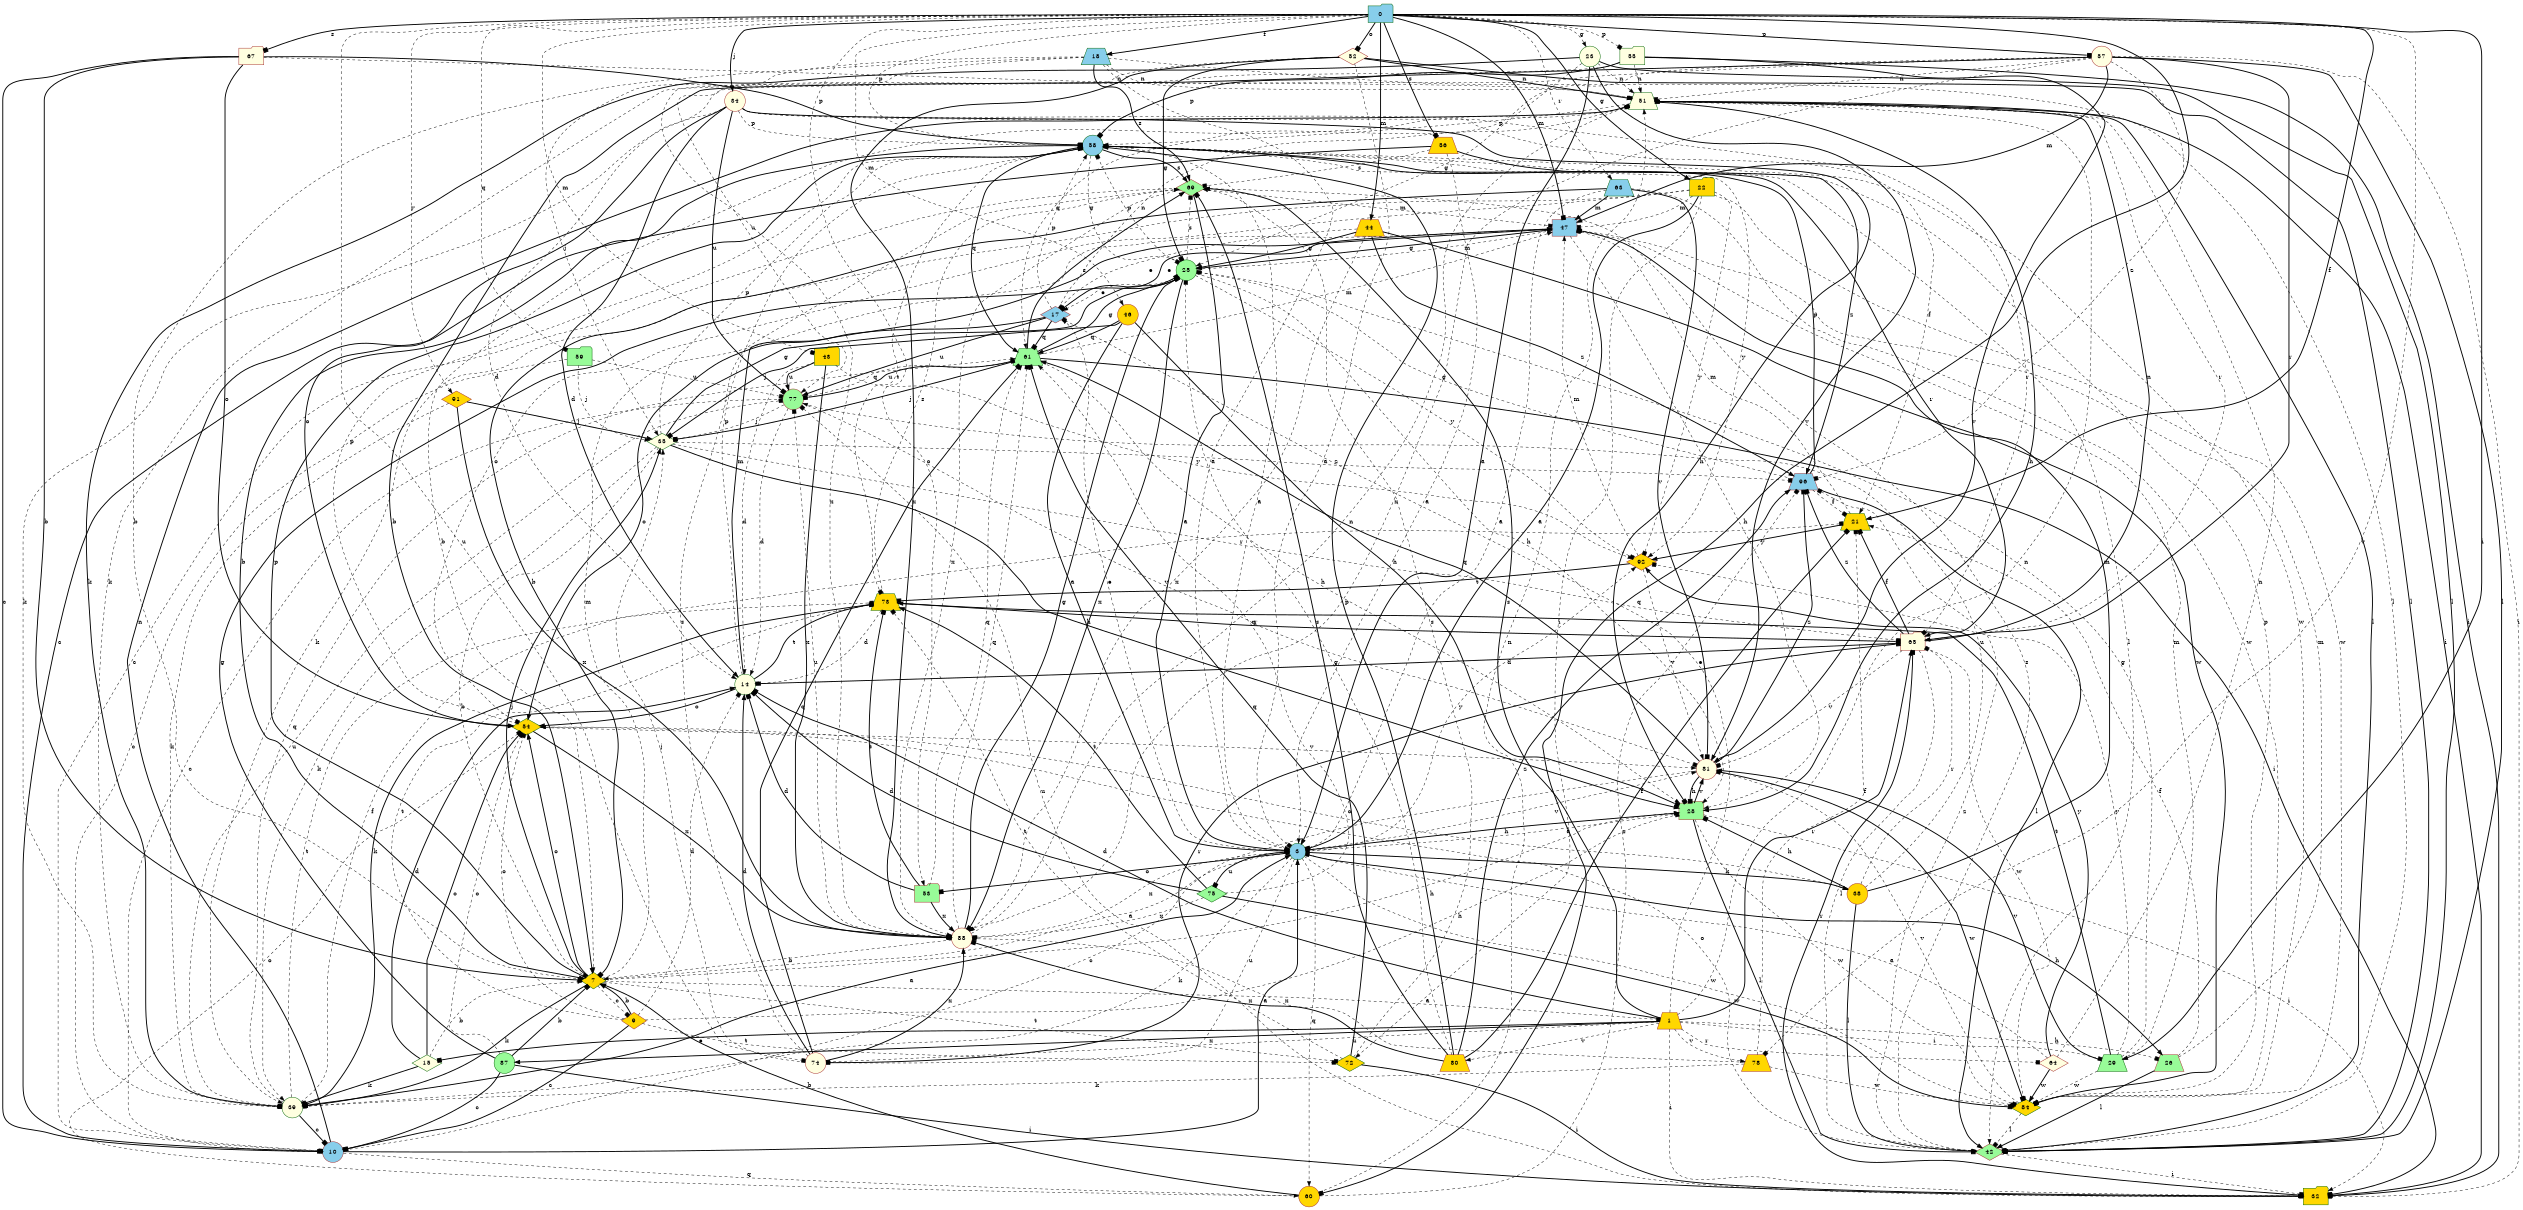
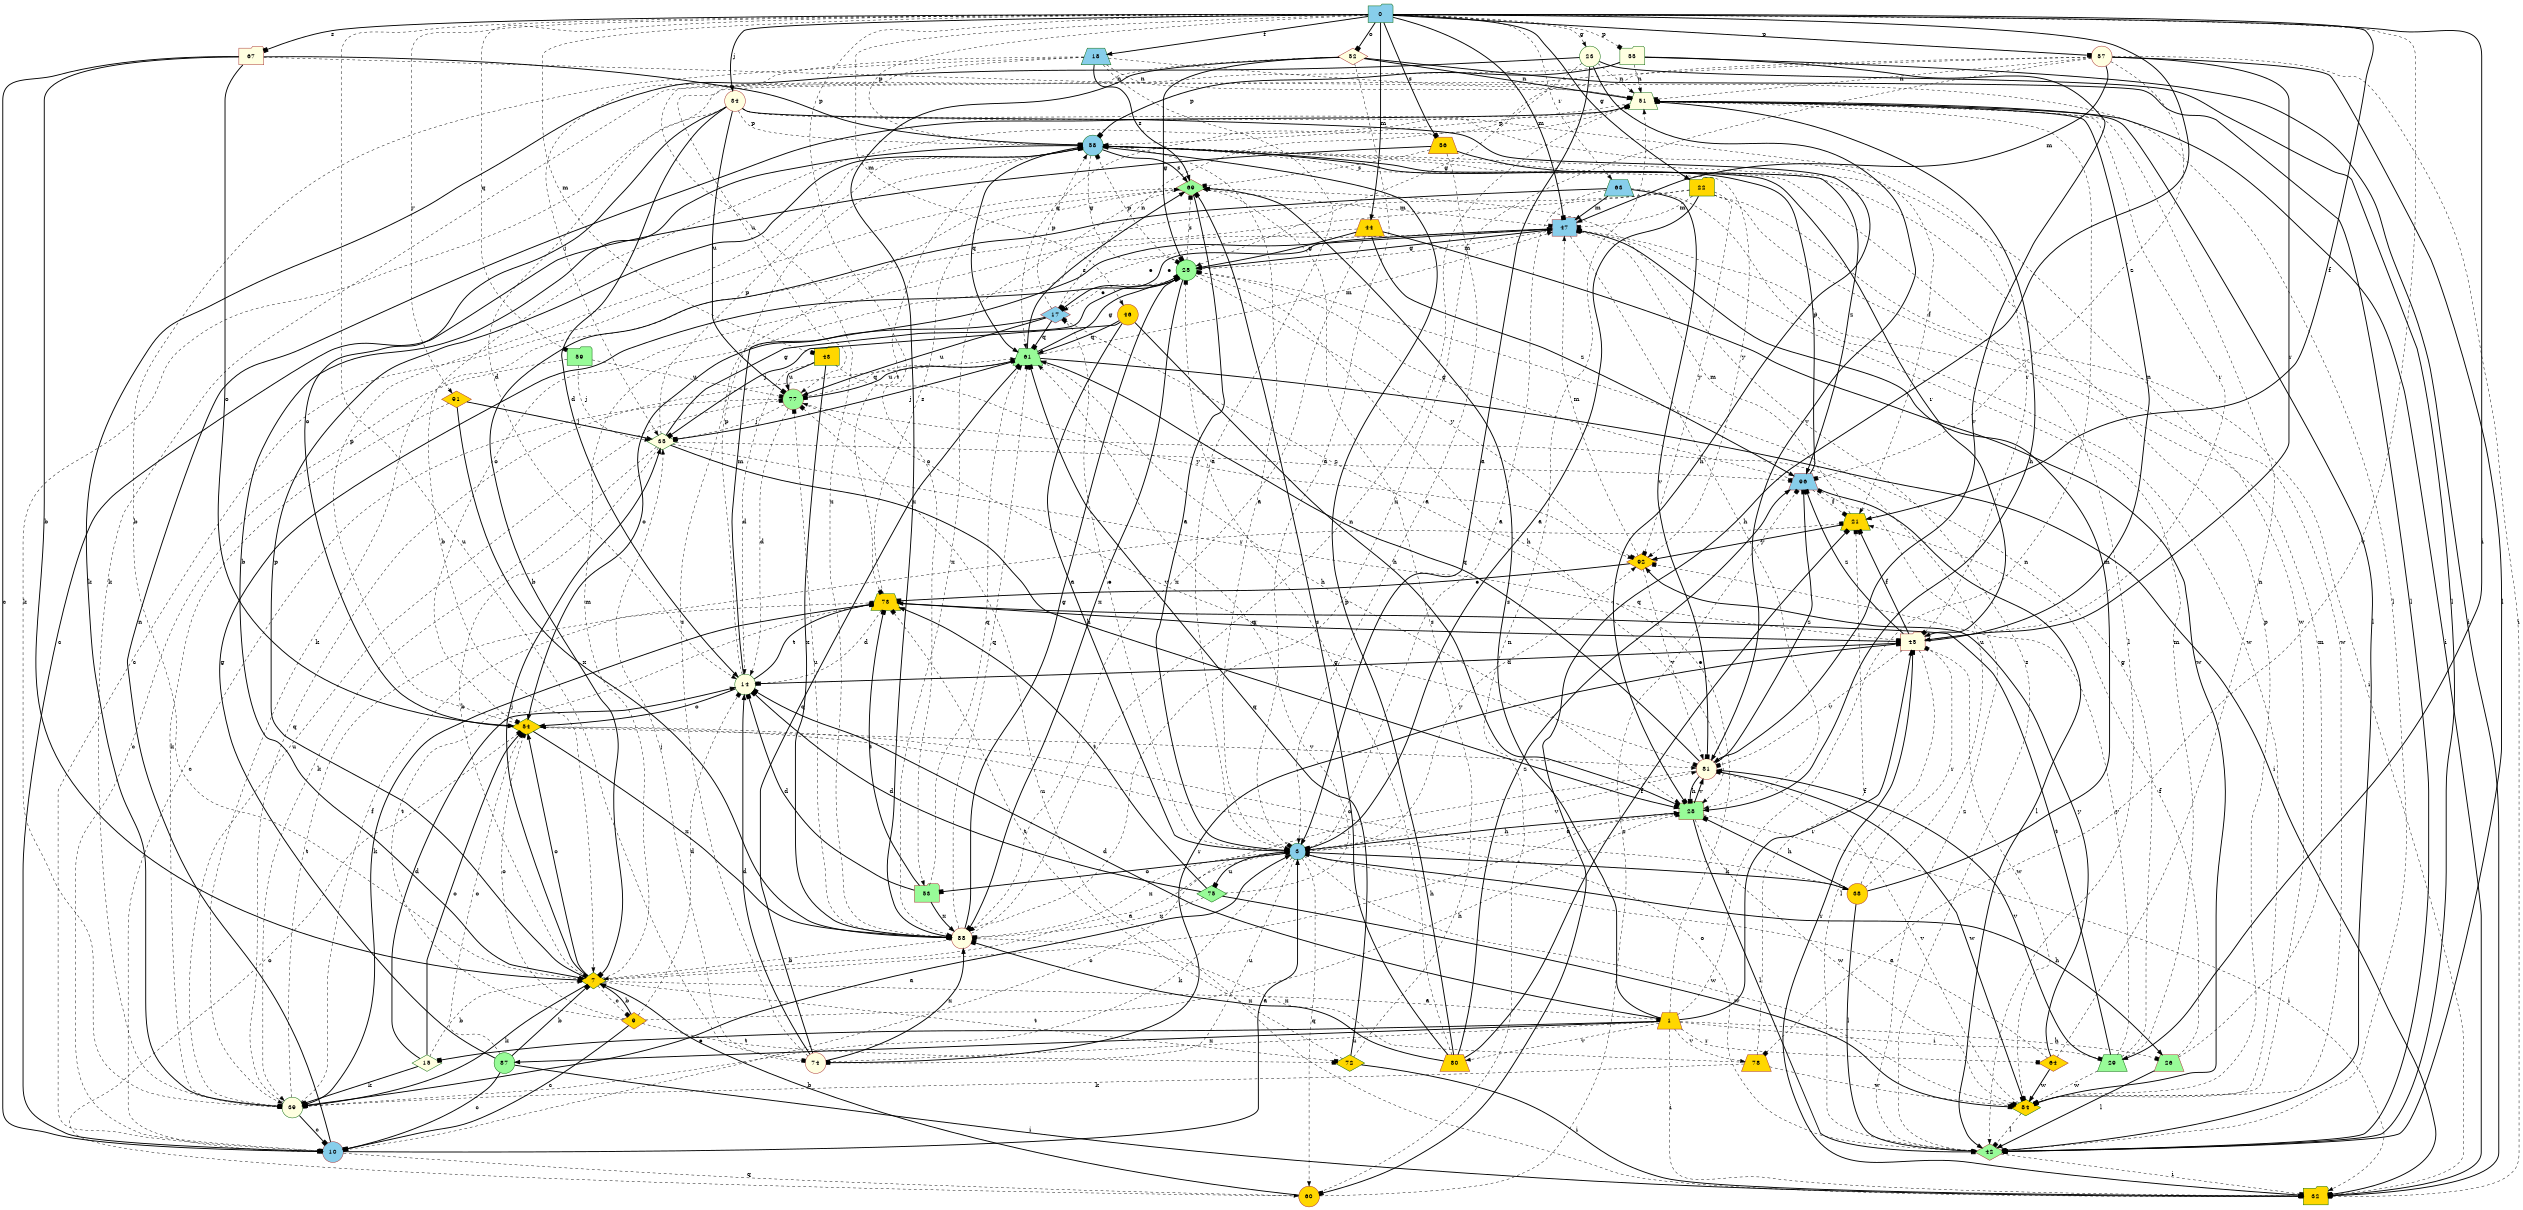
edge "57" -> "7": removed, label "b"
edge "92" -> "73": label "t" -> "e"
node "65": label "65" -> "45"
edge "22" -> "72": now "22" -> "32"
node "64": fillcolor lightyellow -> gold
